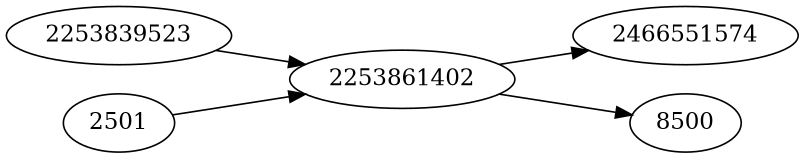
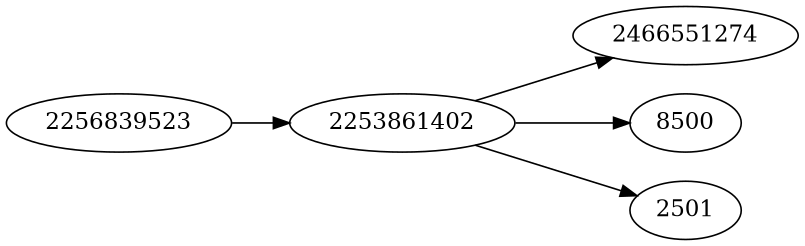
node "2253839523": label "2253839523" -> "2256839523"
node "2466551574": label "2466551574" -> "2466551274"
edge "2501" -> "2253861402": reversed
